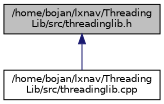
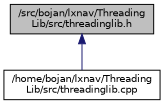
node "/home/bojan/lxnav/Threading Lib/src/threadinglib.h": label "/home/bojan/lxnav/Threading Lib/src/threadinglib.h" -> "/src/bojan/lxnav/Threading Lib/src/threadinglib.h"
